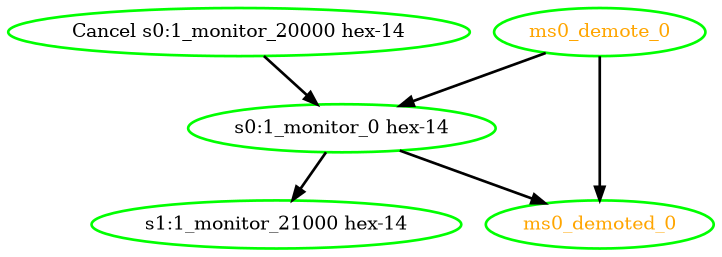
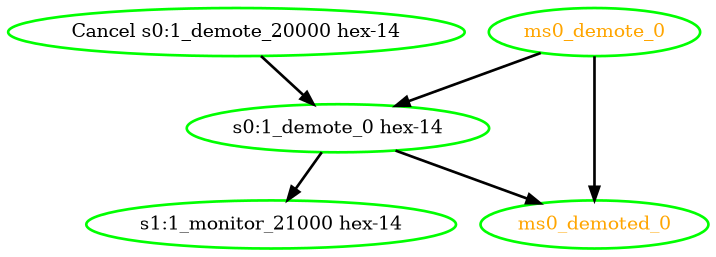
node "Cancel s0:1_monitor_20000 hex-14": label "Cancel s0:1_monitor_20000 hex-14" -> "Cancel s0:1_demote_20000 hex-14"
node "s0:1_monitor_0 hex-14": label "s0:1_monitor_0 hex-14" -> "s0:1_demote_0 hex-14"
